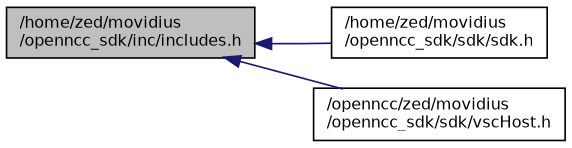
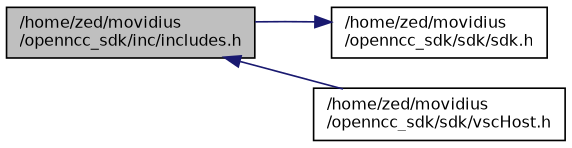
edge "/home/zed/movidius /openncc_sdk/sdk/sdk.h" -> "/home/zed/movidius /openncc_sdk/inc/includes.h": reversed
node "/openncc/zed/movidius /openncc_sdk/sdk/vscHost.h": label "/openncc/zed/movidius /openncc_sdk/sdk/vscHost.h" -> "/home/zed/movidius /openncc_sdk/sdk/vscHost.h"
